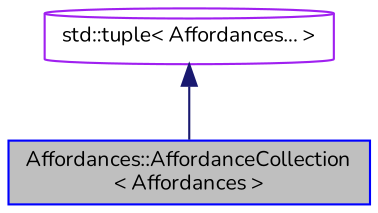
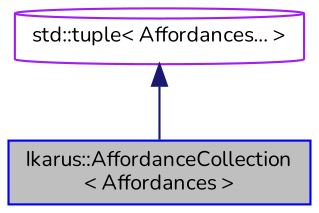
node "Affordances::AffordanceCollection < Affordances >": label "Affordances::AffordanceCollection < Affordances >" -> "Ikarus::AffordanceCollection < Affordances >"
